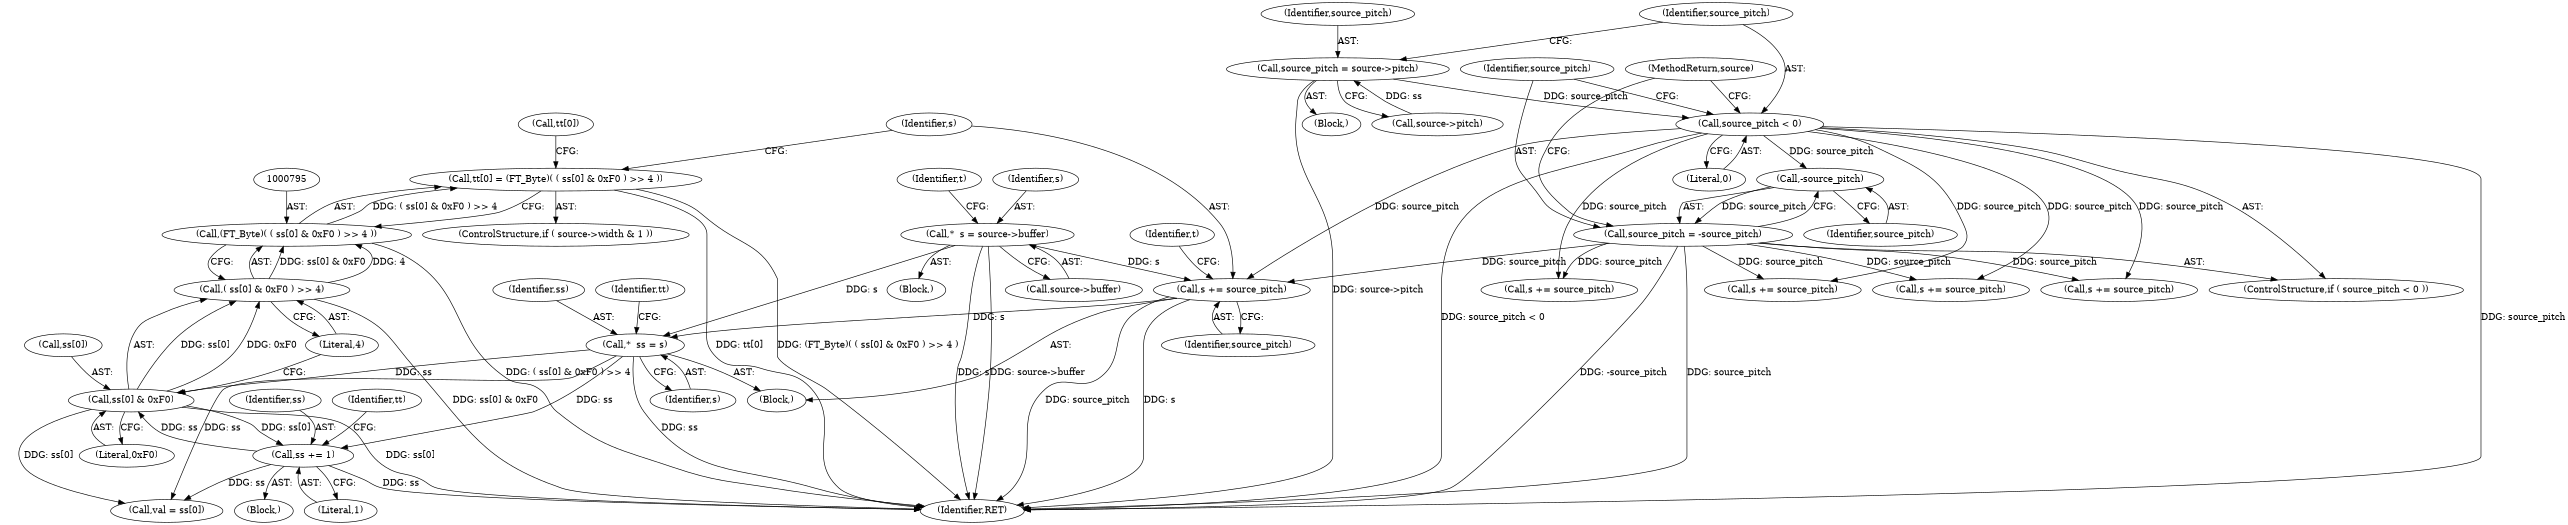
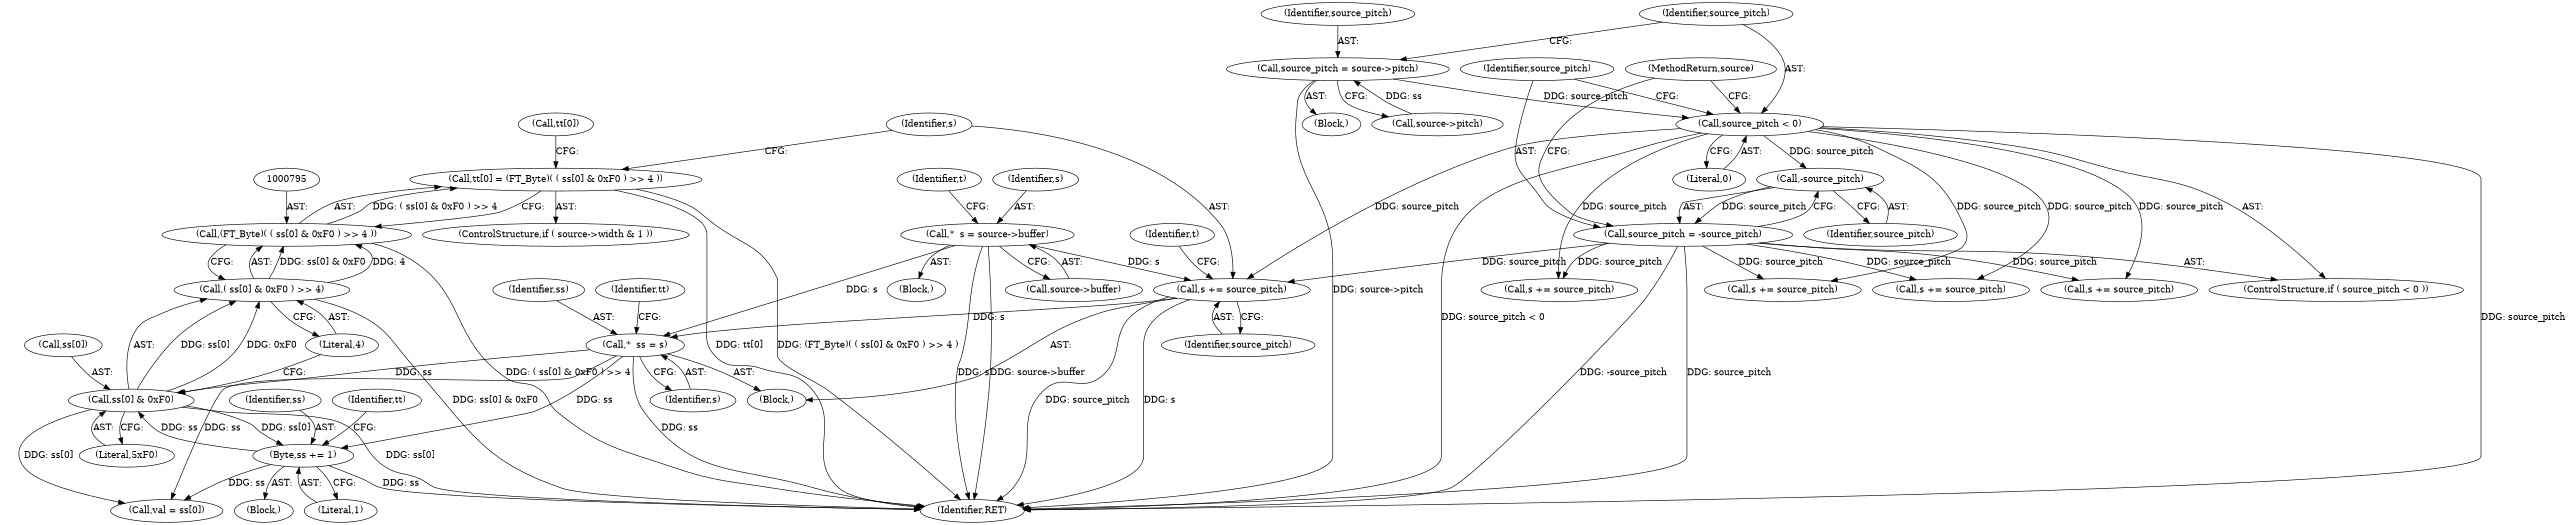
node "(Literal,0xF0)": label "(Literal,0xF0)" -> "(Literal,5xF0)"
node "(Call,ss += 1)": label "(Call,ss += 1)" -> "(Byte,ss += 1)"
